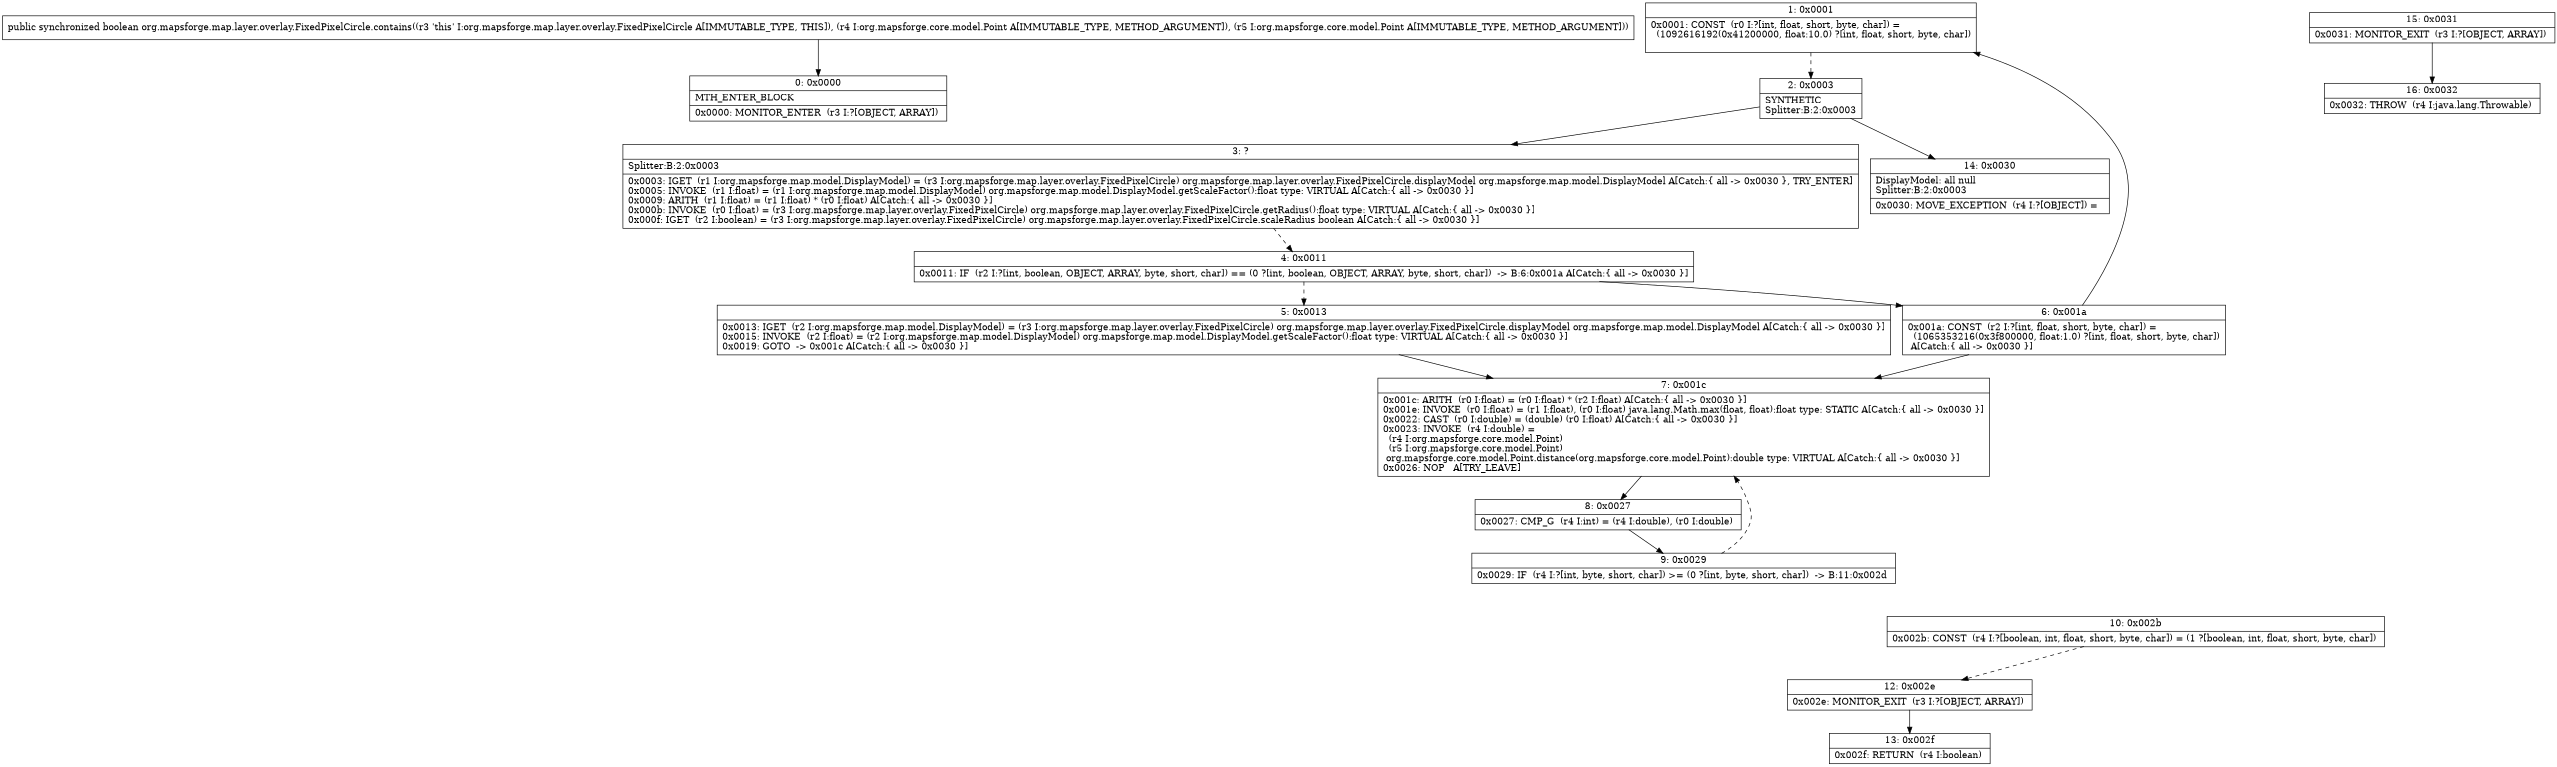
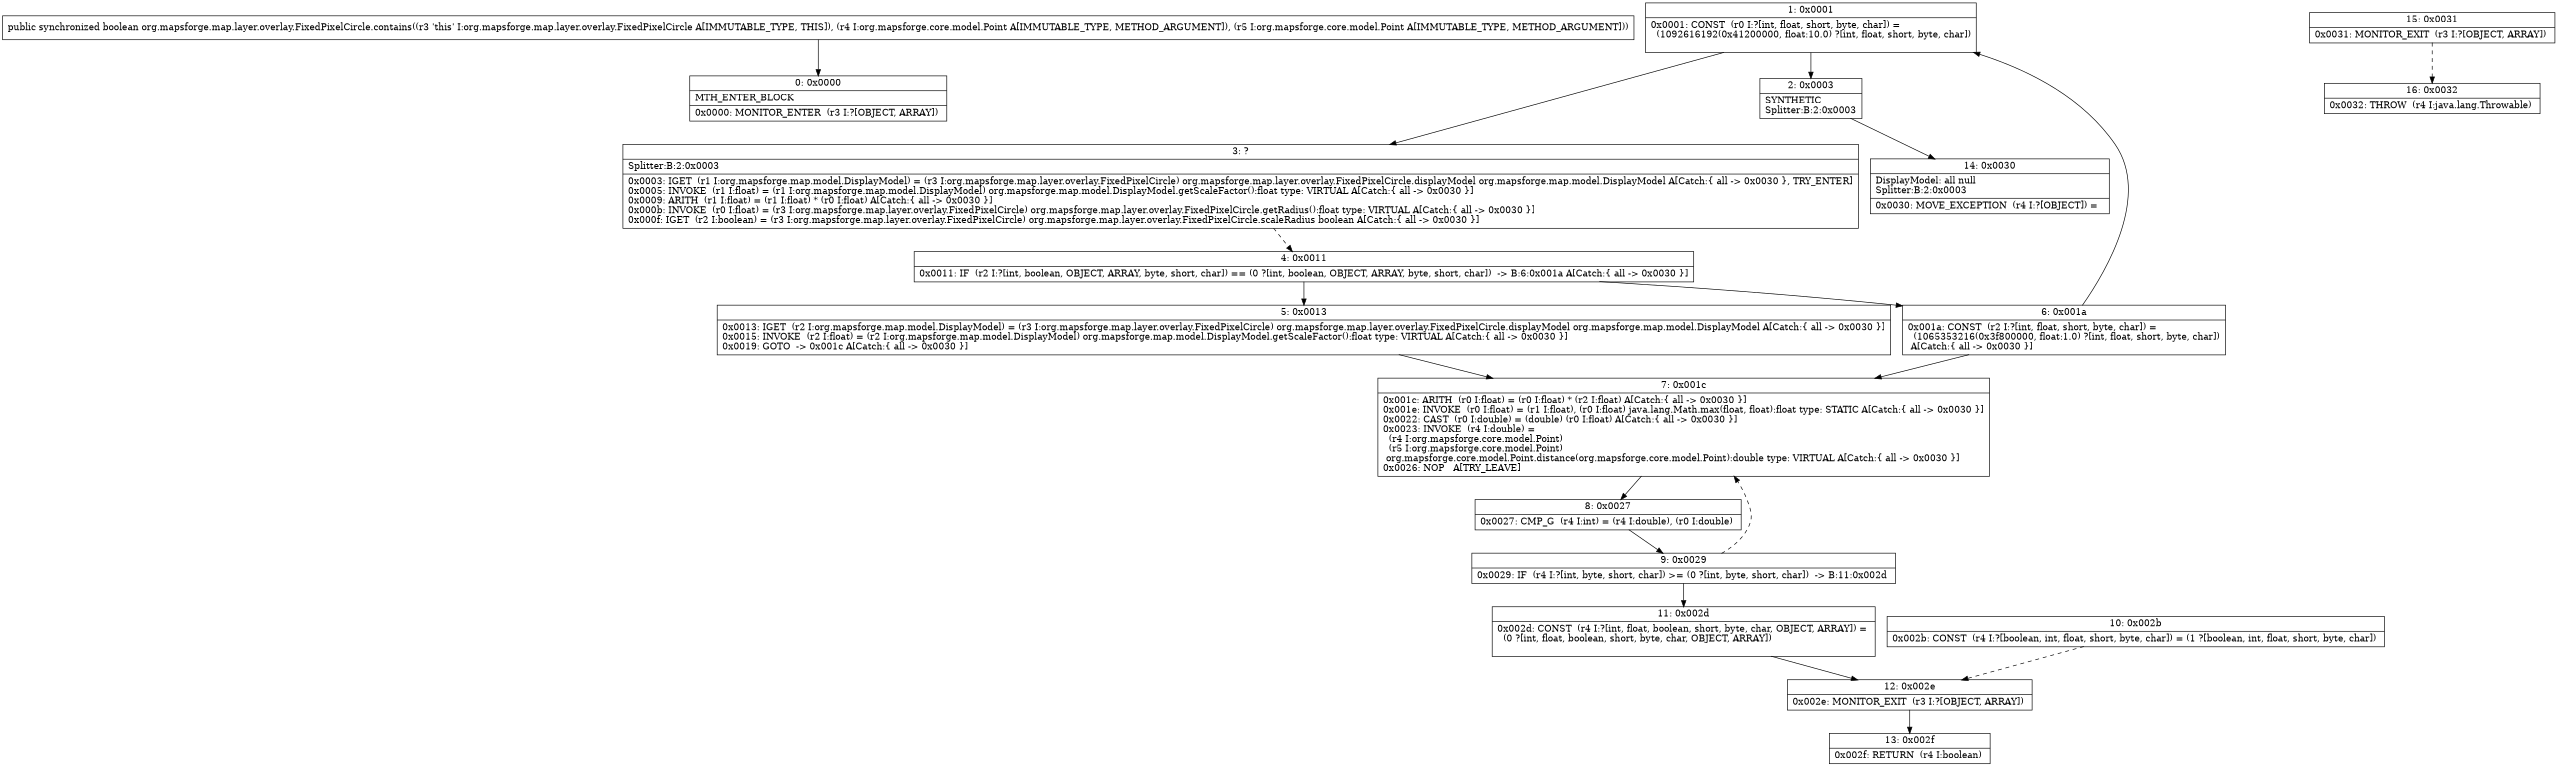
edge "15: 0x0031" -> "16: 0x0032": style solid -> dashed
edge "1: 0x0001" -> "2: 0x0003": style dashed -> solid
edge "2: 0x0003" -> "3: ?": now "1: 0x0001" -> "3: ?"
edge "4: 0x0011" -> "5: 0x0013": style dashed -> solid
node "11: 0x002d": added
